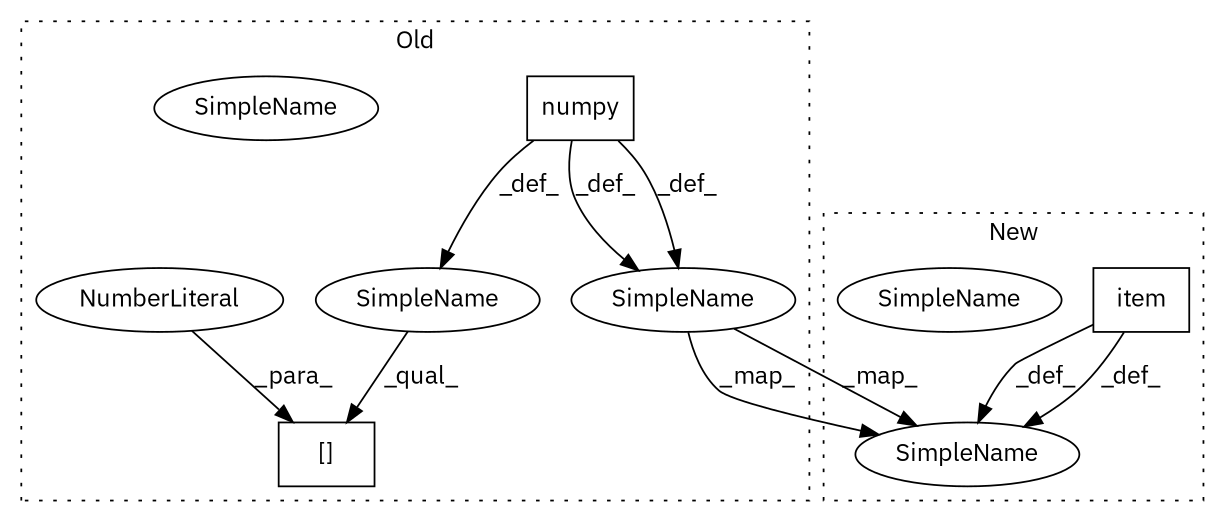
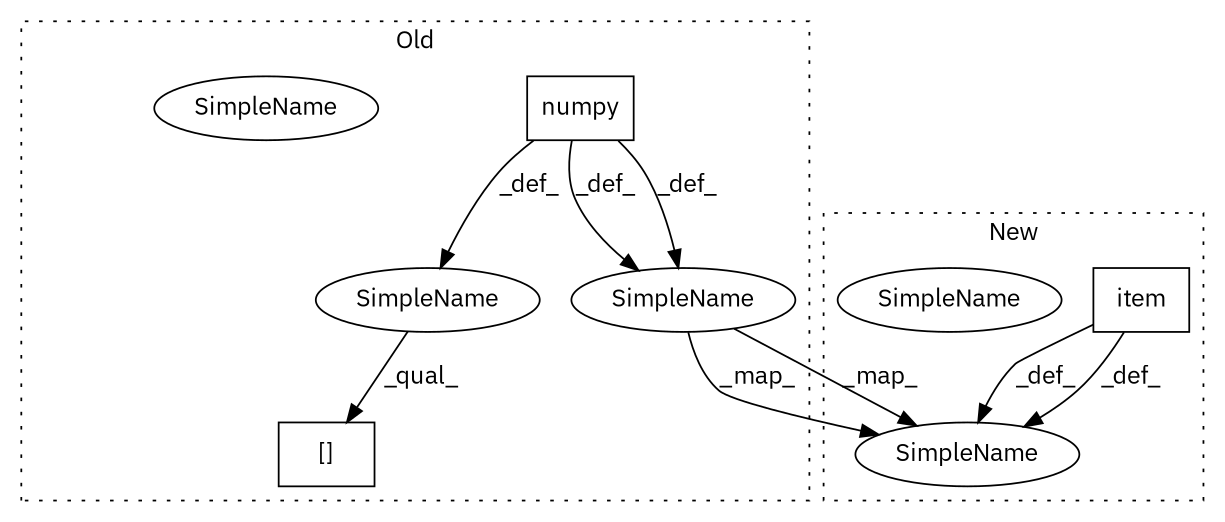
node "NumberLiteral": removed
